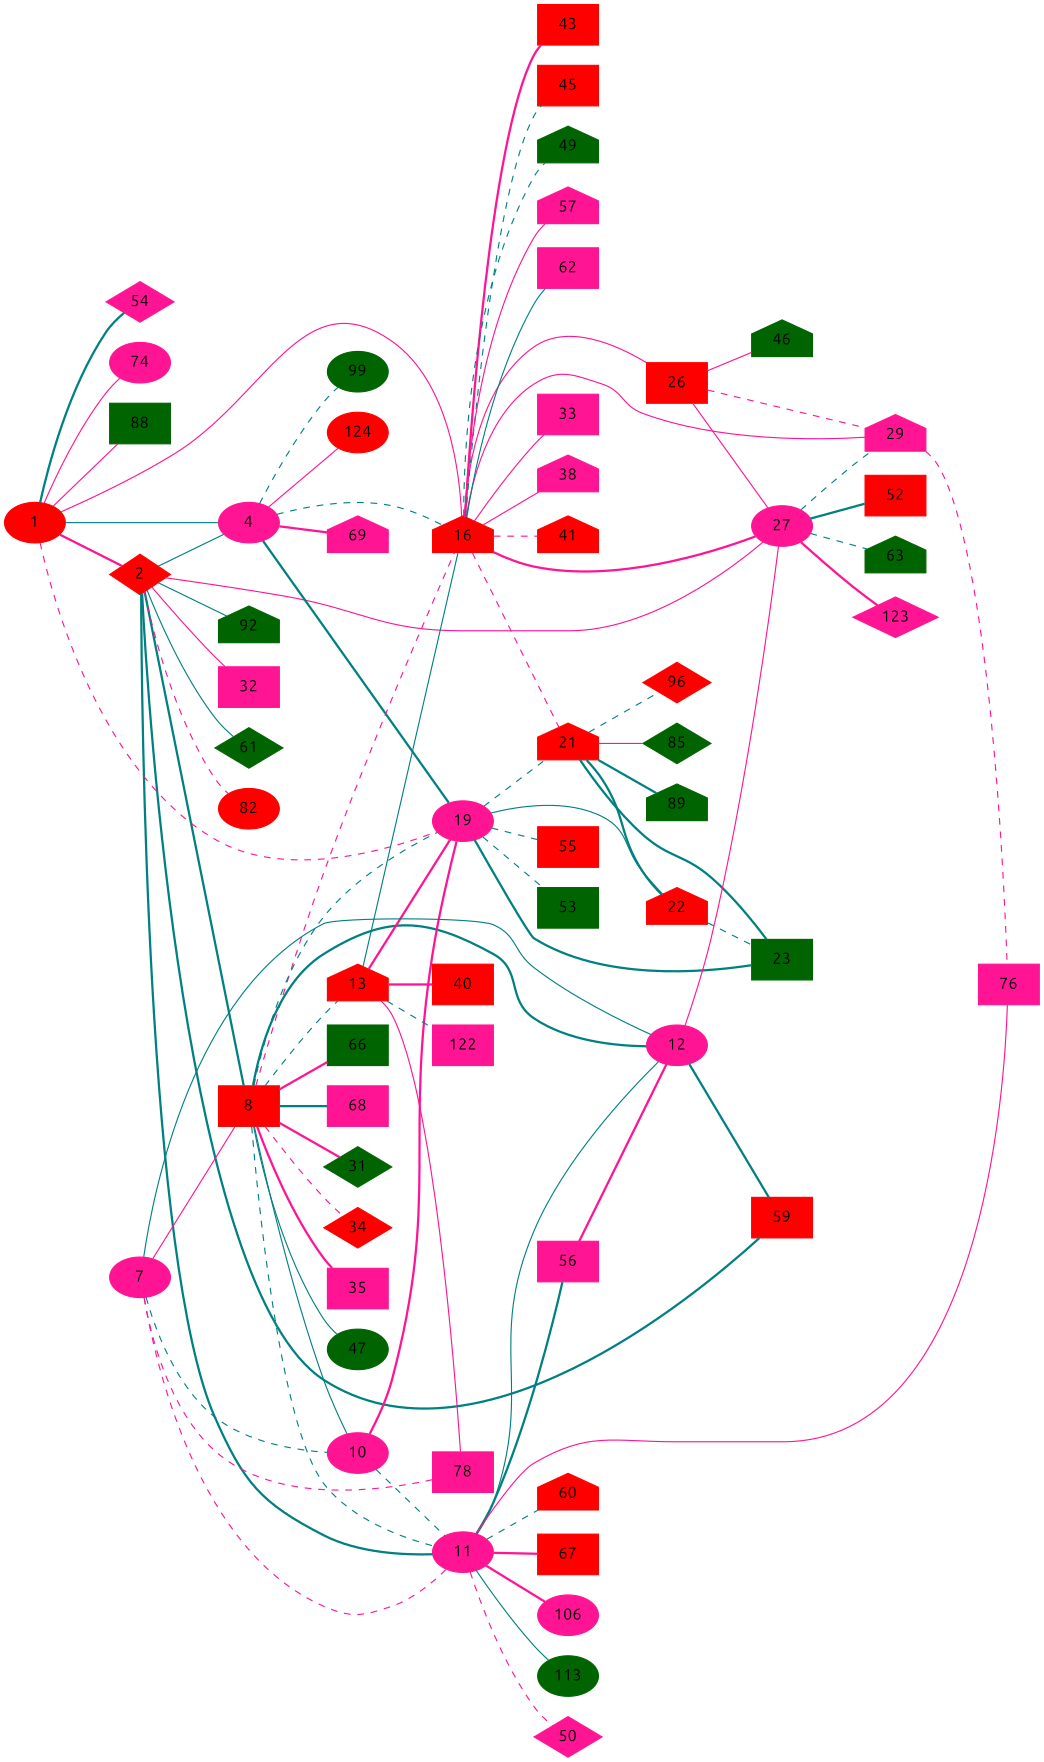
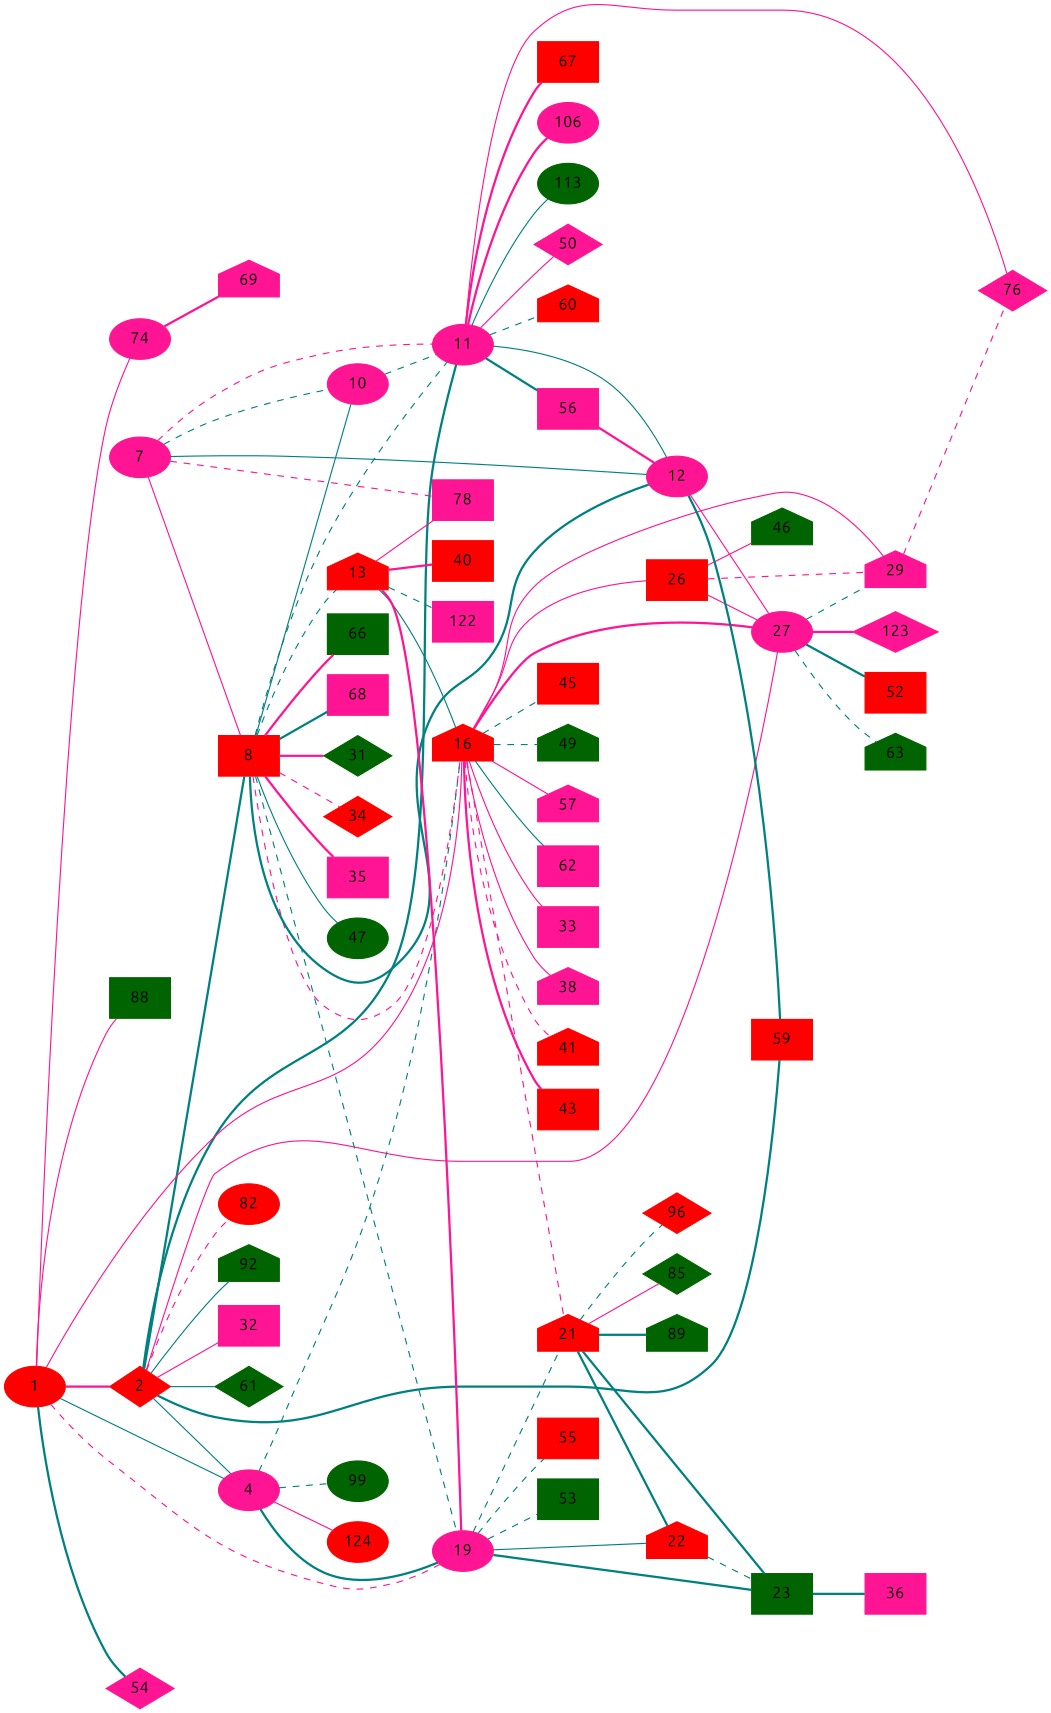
edge "4" -- "69": now "74" -- "69"
node "76": shape box -> diamond
edge "19" -- "10": removed
node "36": added
edge "11" -- "50": style dashed -> solid
